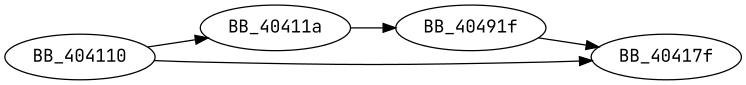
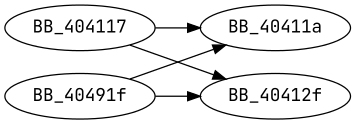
edge "BB_40411a" -> "BB_40491f": reversed
node "BB_404110": label "BB_404110" -> "BB_404117"
node "BB_40417f": label "BB_40417f" -> "BB_40412f"
